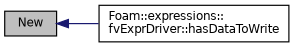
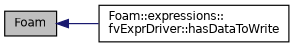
node "New": label "New" -> "Foam"
